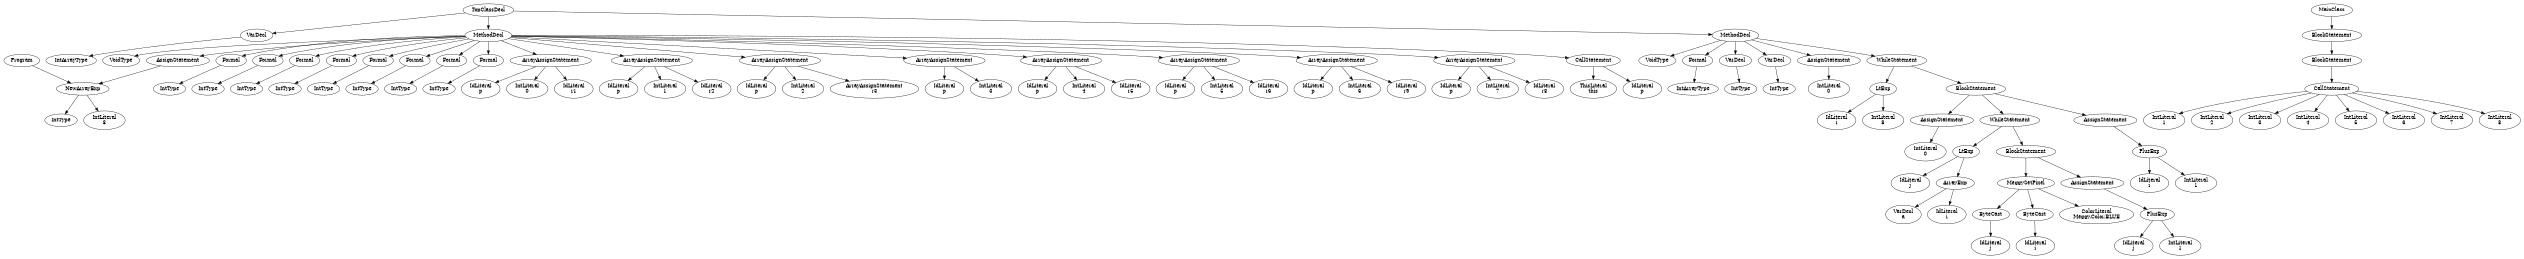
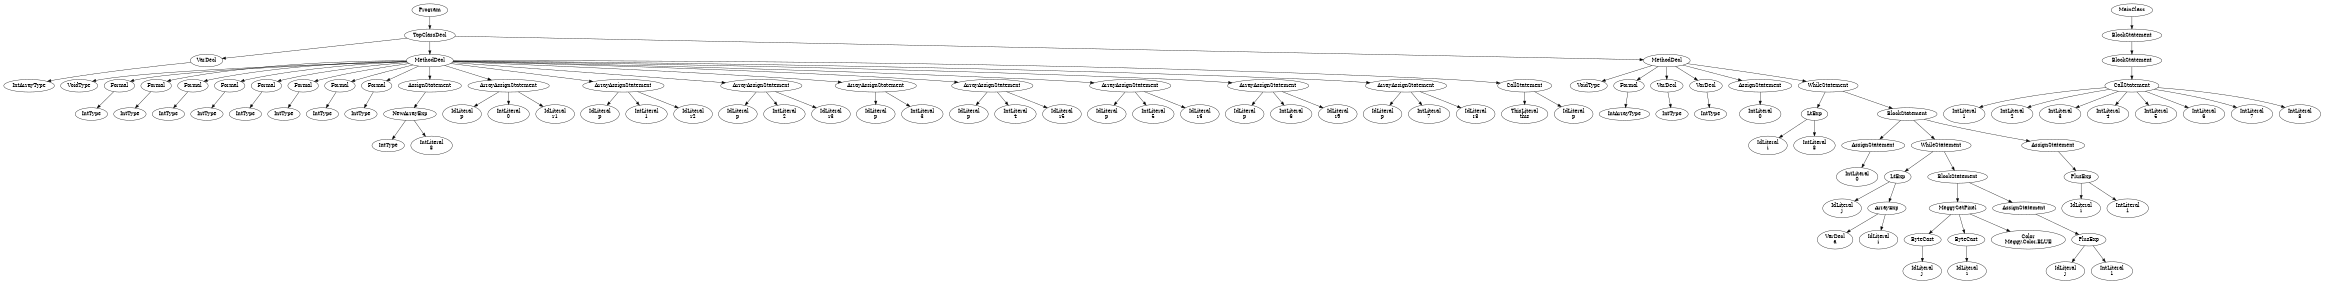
edge "Program" -> "NewArrayExp": now "Program" -> "TopClassDecl"
node "ArrayAssignStatement r3": label "ArrayAssignStatement r3" -> "IdLiteral r3"
node "ColorLiteral Meggy.Color.BLUE": label "ColorLiteral Meggy.Color.BLUE" -> "Color Meggy.Color.BLUE"
